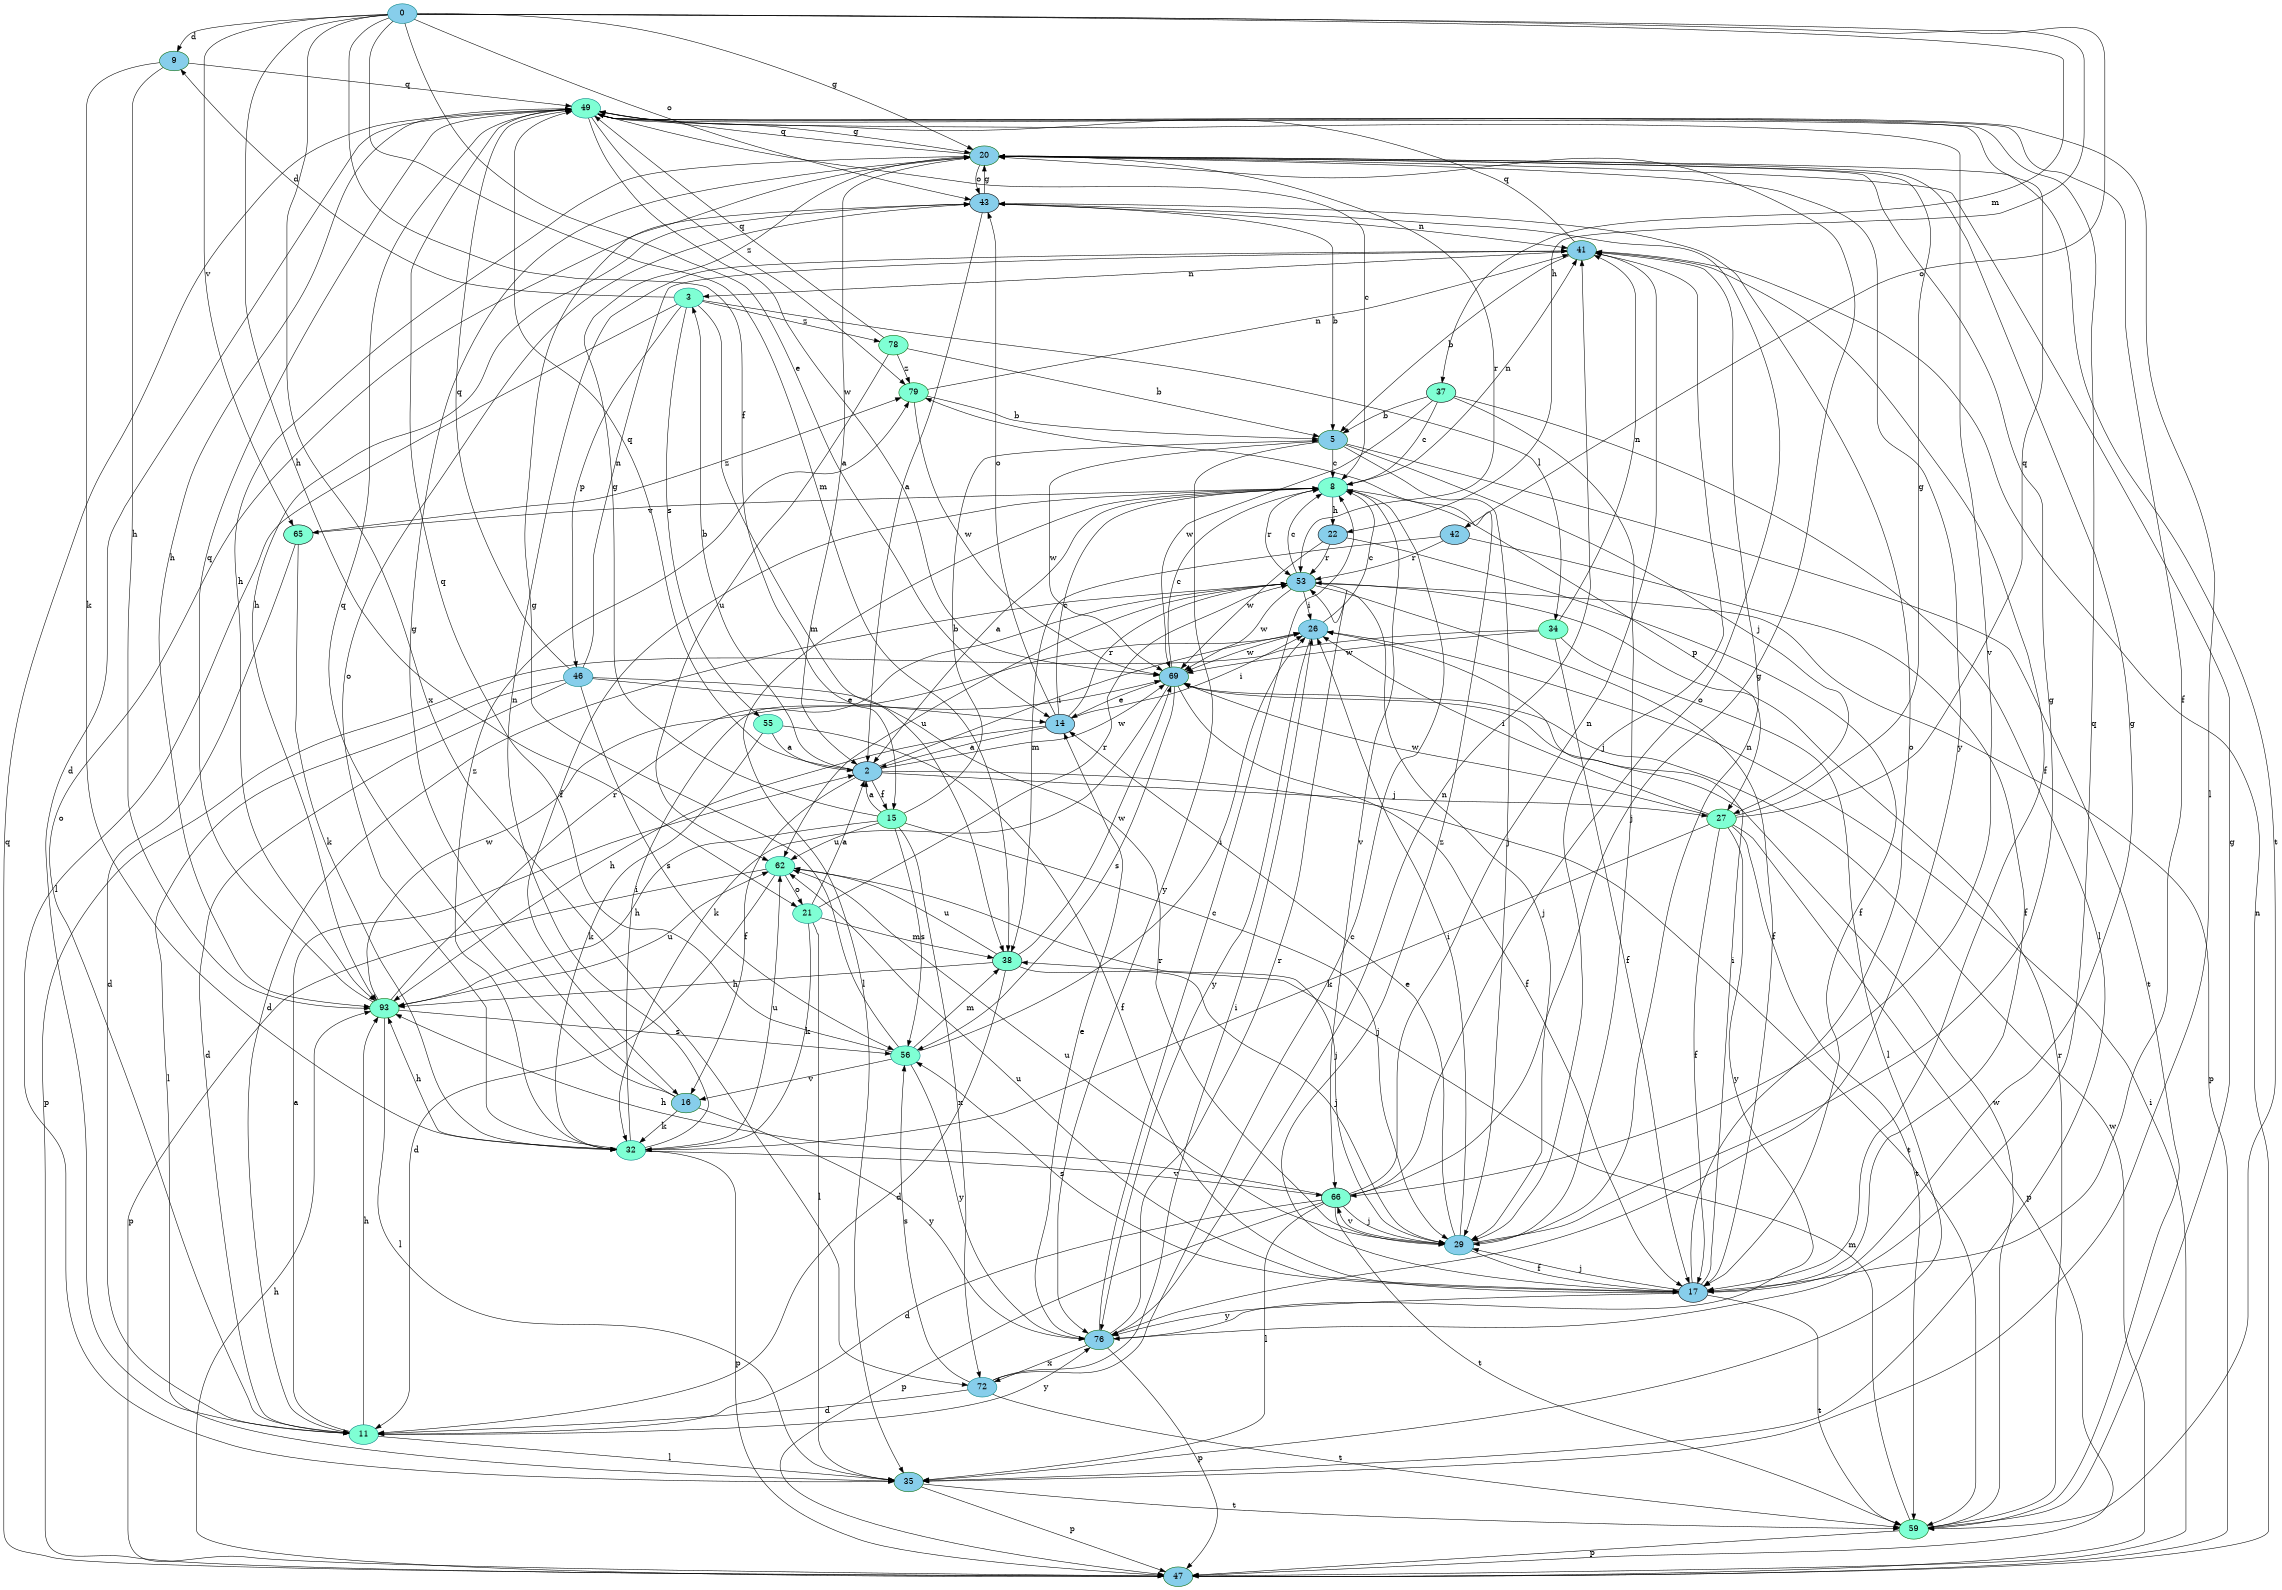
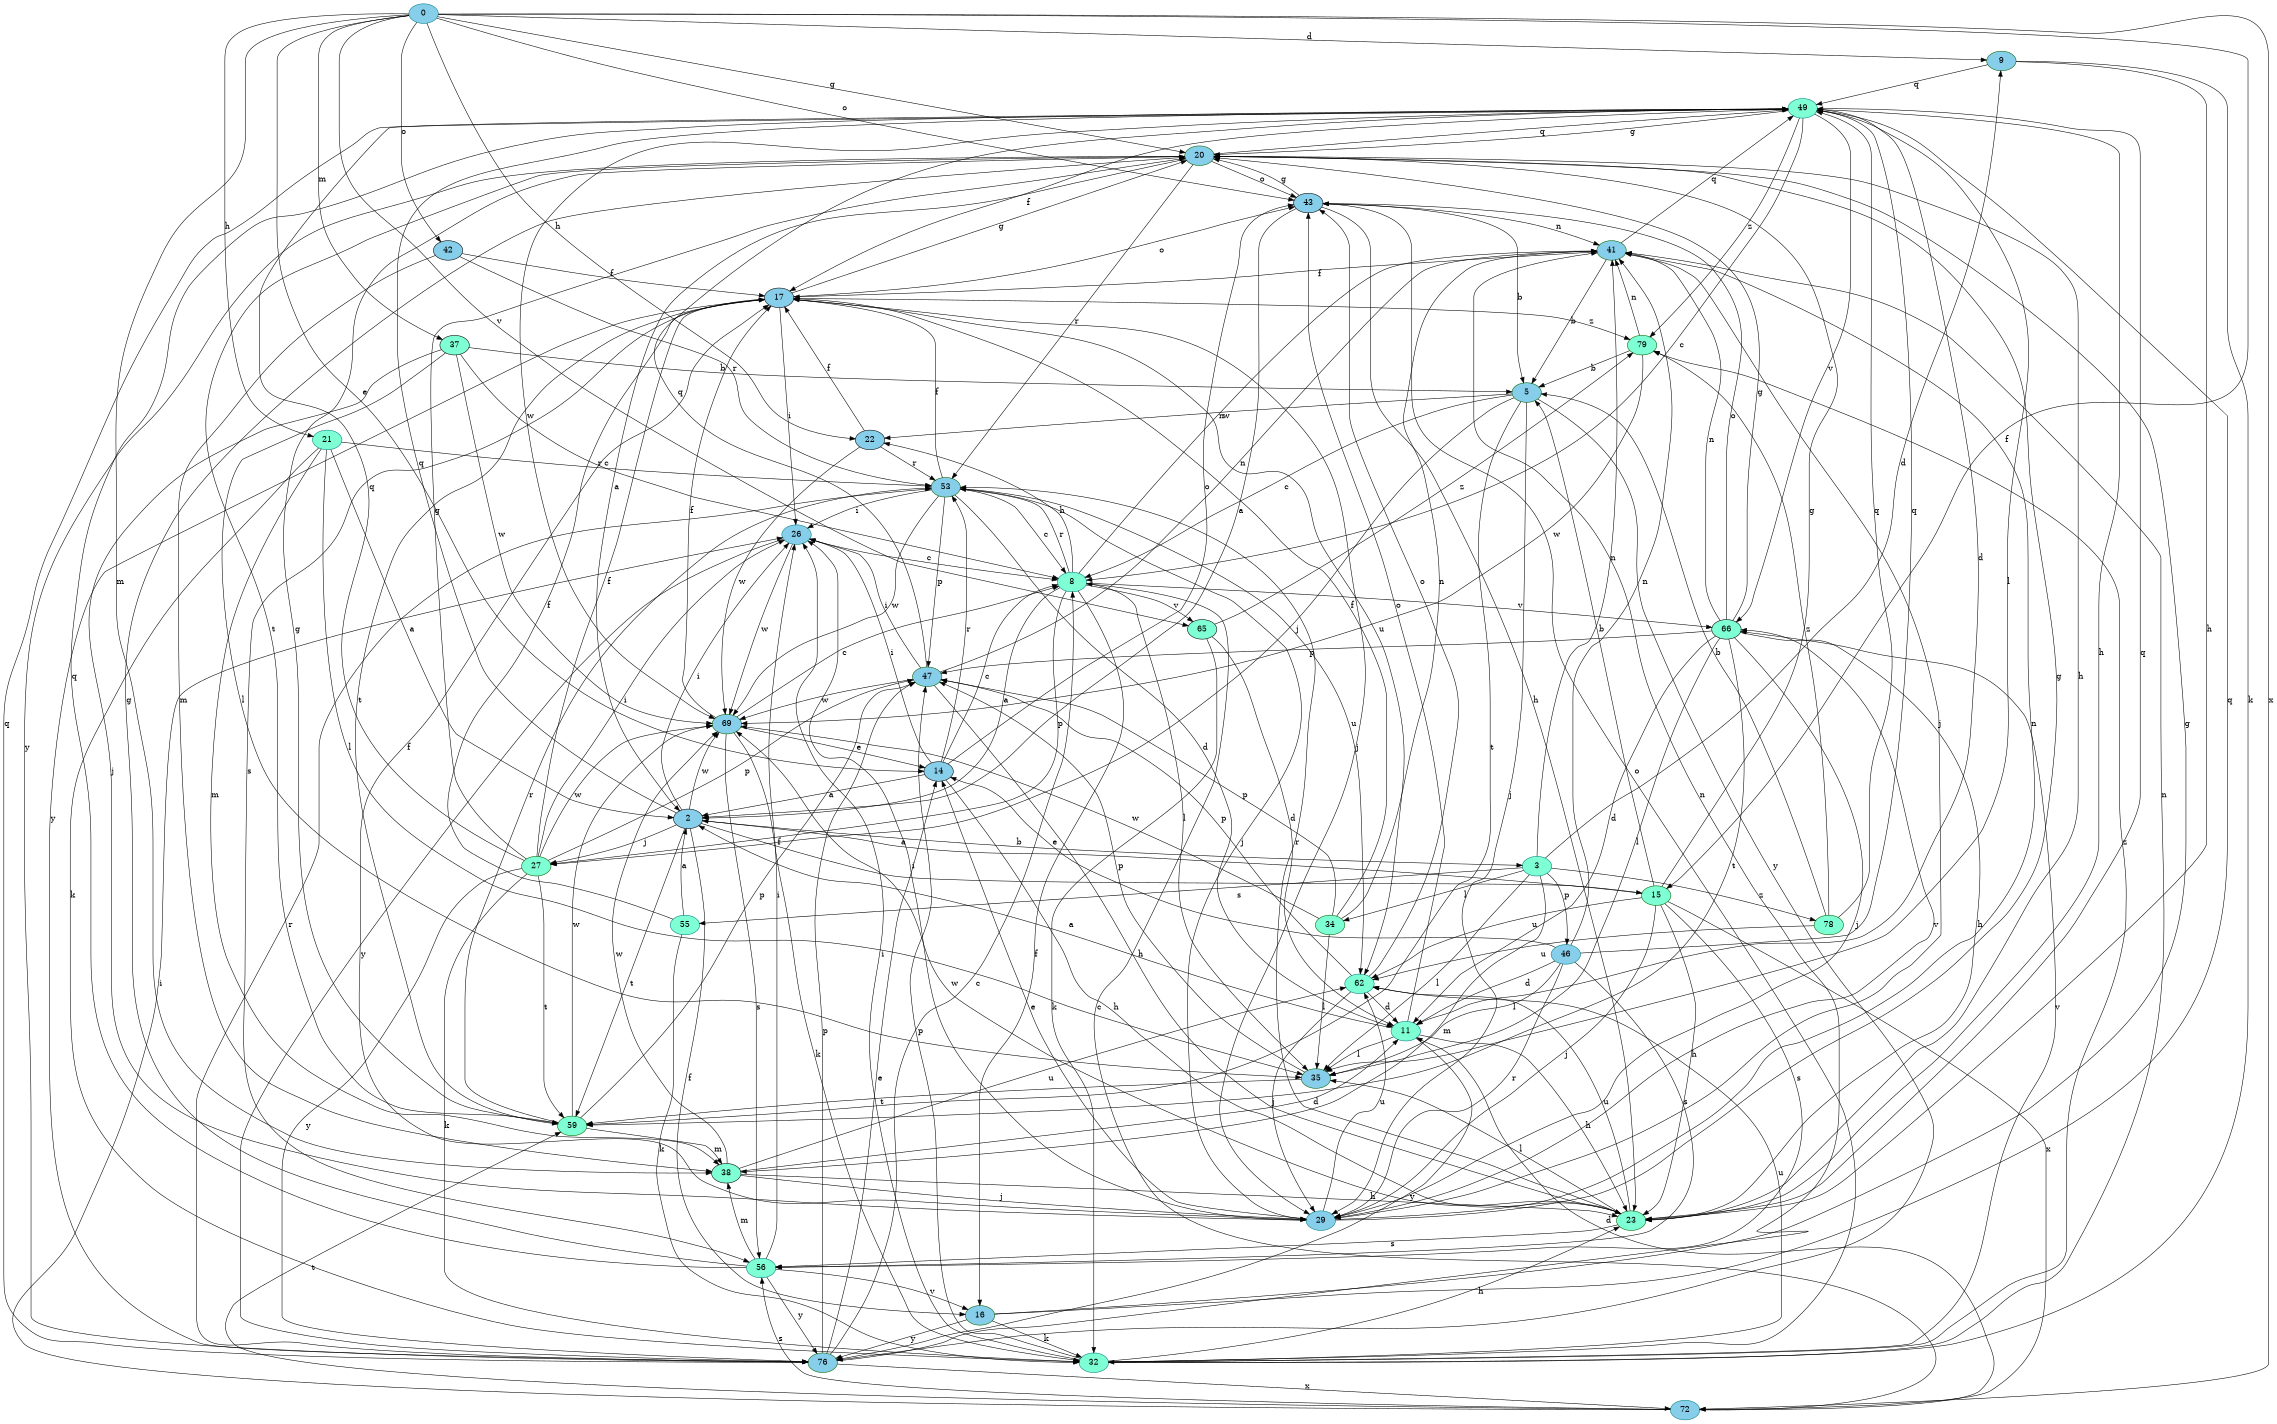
edge "41" -> "3": reversed
edge "5" -> "69": now "5" -> "22"
edge "62" -> "21": now "62" -> "43"
node "93": label "93" -> "23"
